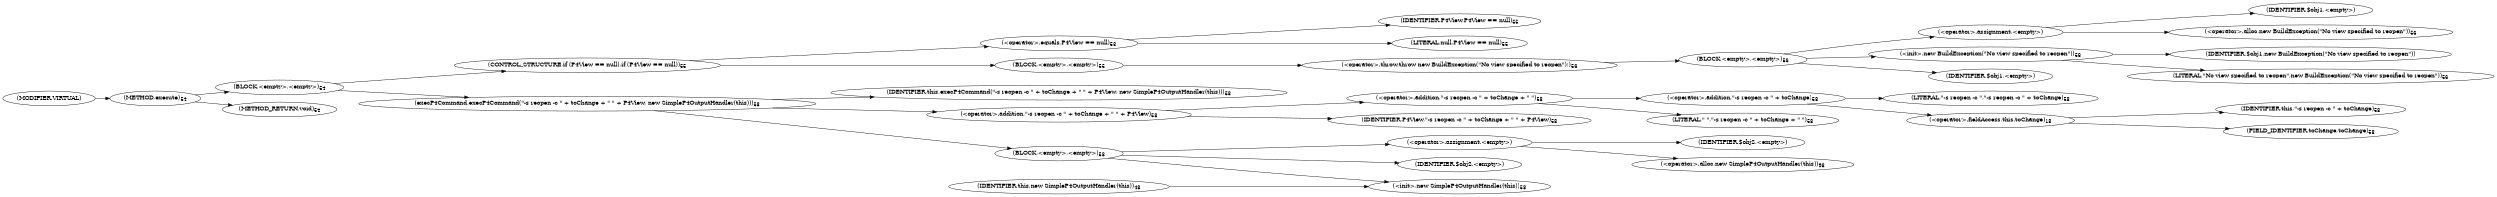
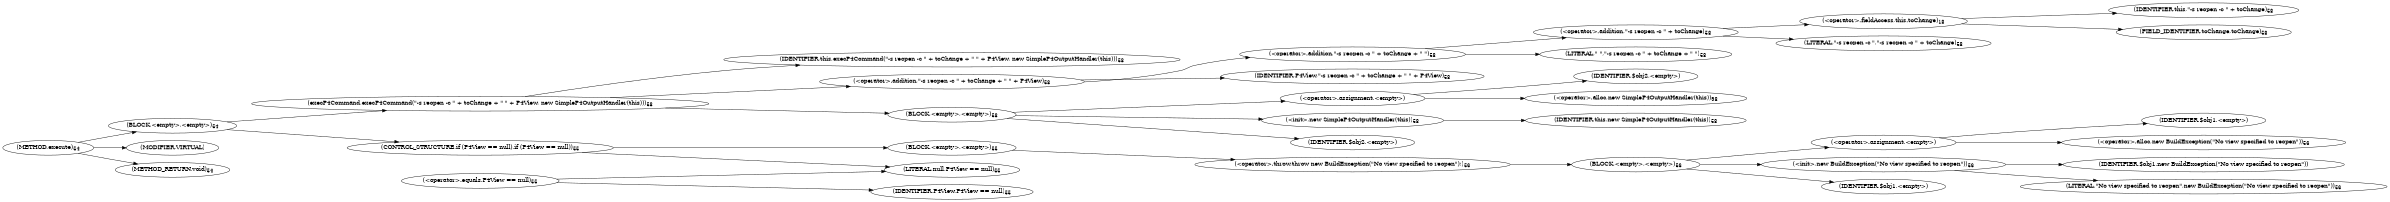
node "(<operator>.equals,P4View == null)": text "53" -> "55"
edge "(CONTROL_STRUCTURE,if (P4View == null),if (P4View == null))" -> "(<operator>.equals,P4View == null)": now "(CONTROL_STRUCTURE,if (P4View == null),if (P4View == null))" -> "(LITERAL,null,P4View == null)"
edge "(MODIFIER,VIRTUAL)" -> "(METHOD,execute)": reversed
node "(IDENTIFIER,this,new SimpleP4OutputHandler(this))": text "48" -> "58"
edge "(IDENTIFIER,this,new SimpleP4OutputHandler(this))" -> "(<init>,new SimpleP4OutputHandler(this))": reversed
